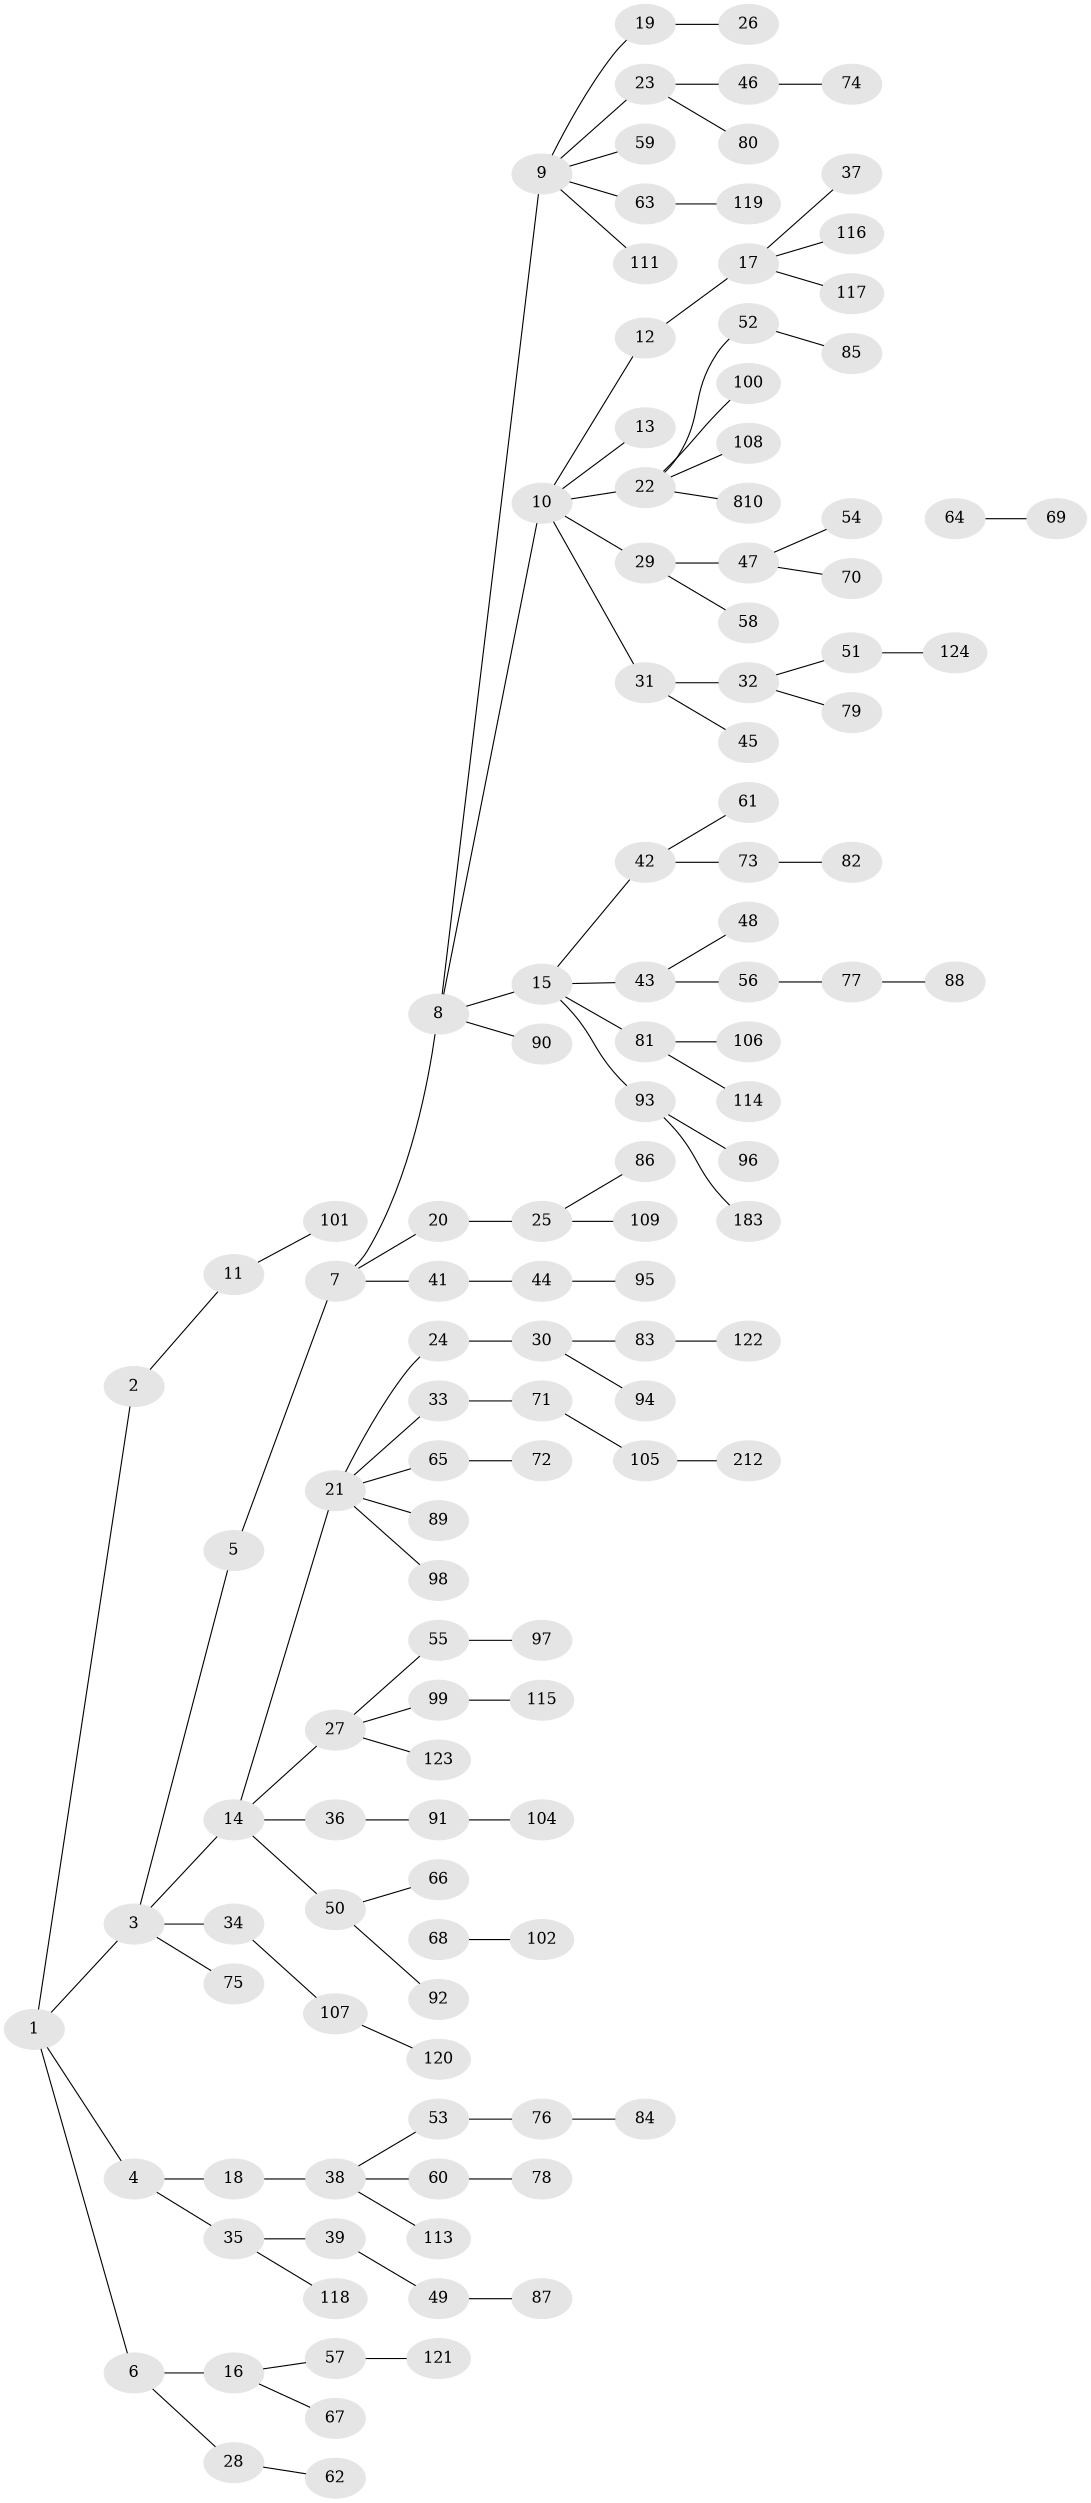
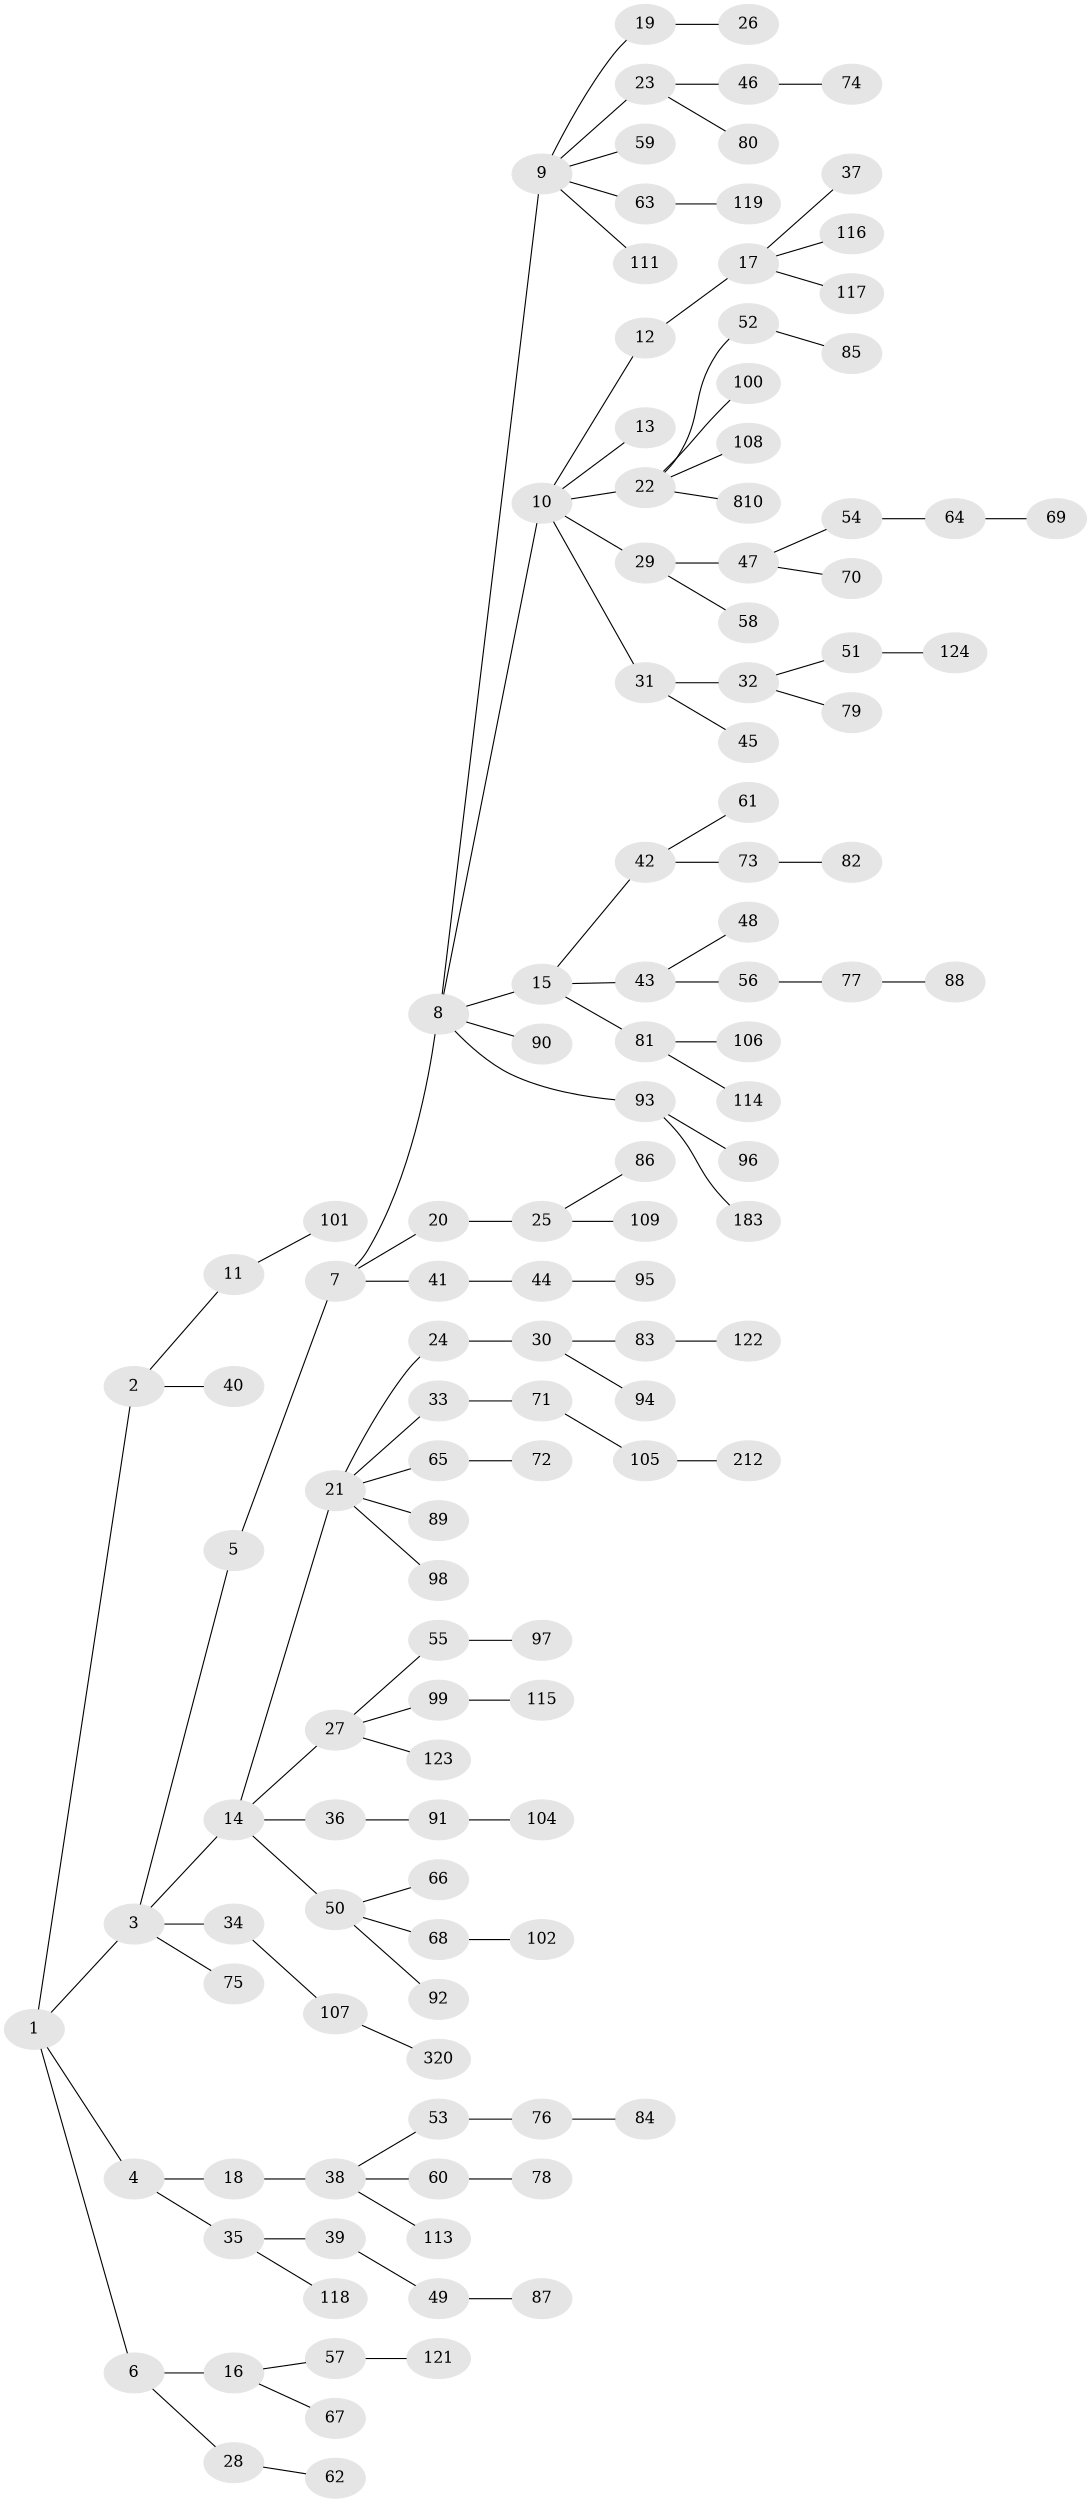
edge "54" -- "64": added
edge "15" -- "93": now "8" -- "93"
node "40": added
edge "50" -- "68": added
node "120": label "120" -> "320"
